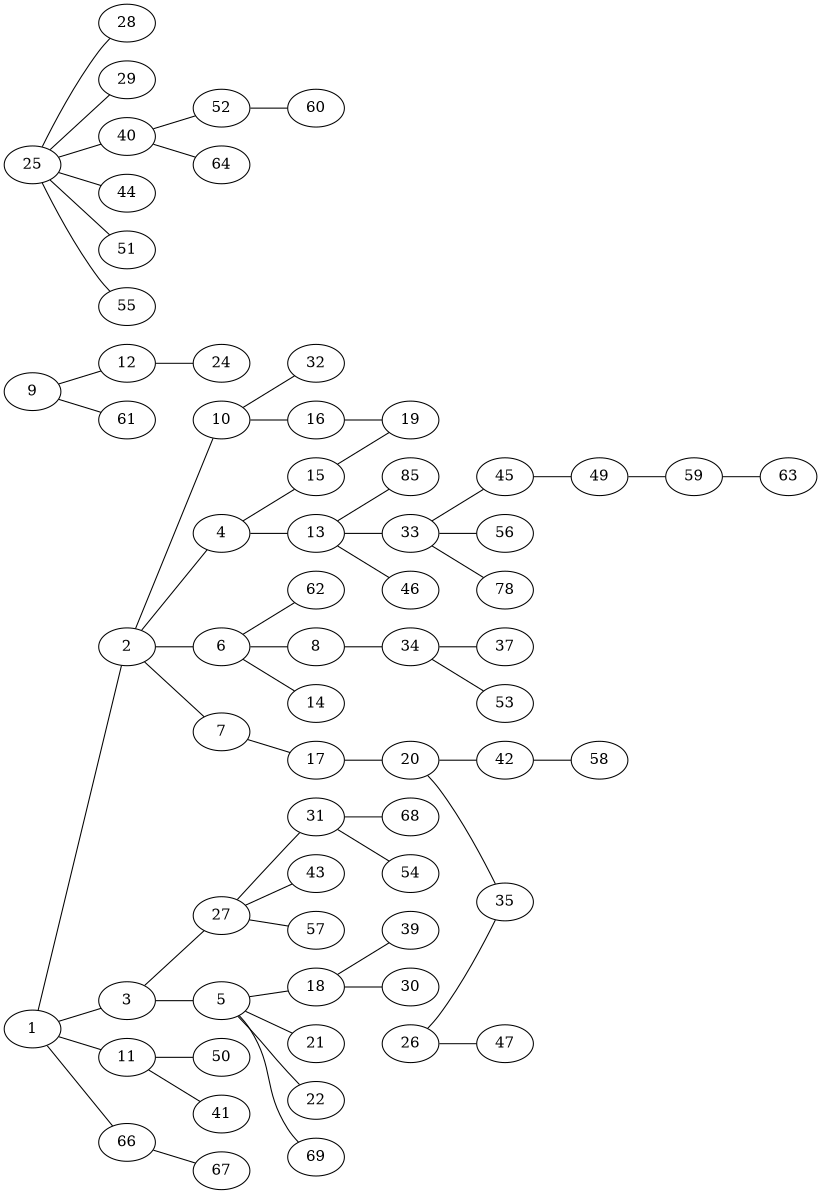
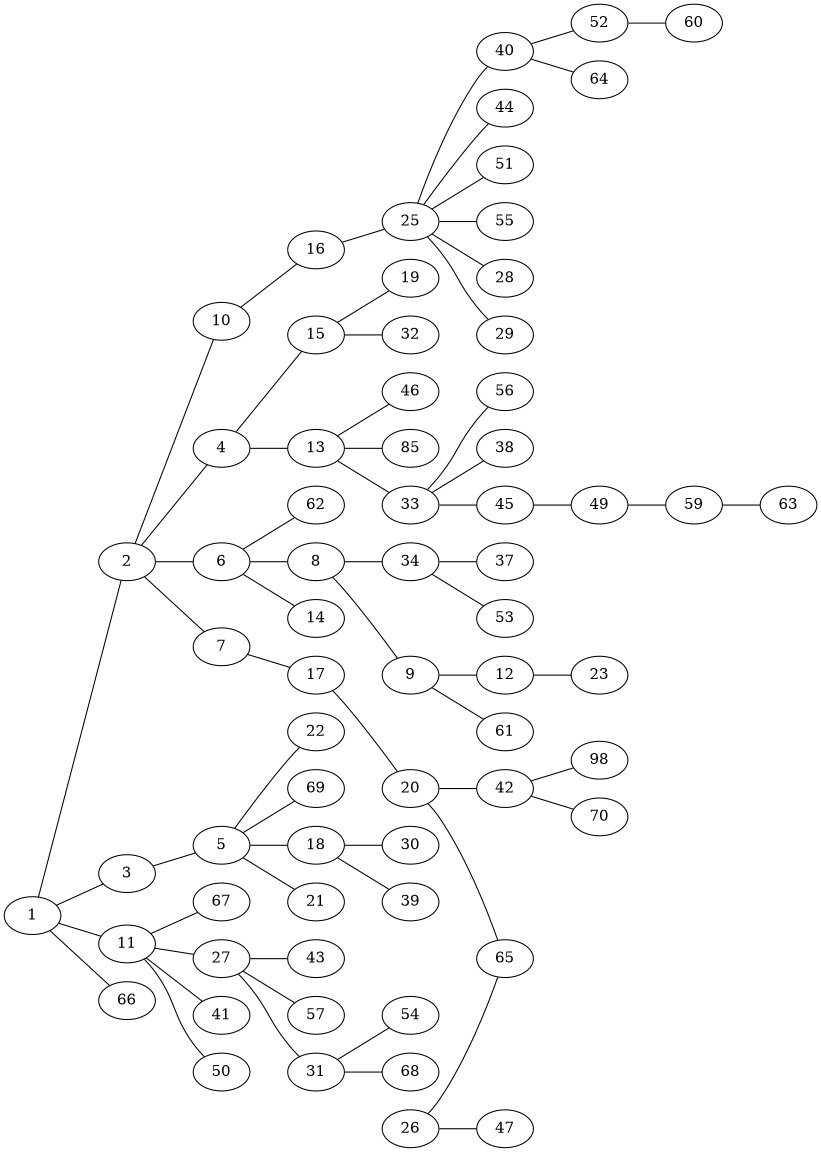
node "24": label "24" -> "23"
edge "32" -- "10": now "32" -- "15"
edge "16" -- "19": now "16" -- "25"
node "78": label "78" -> "38"
edge "8" -- "9": added
node "58": label "58" -> "98"
node "70": added
node "35": label "35" -> "65"
edge "27" -- "3": now "27" -- "11"
edge "66" -- "67": now "11" -- "67"
